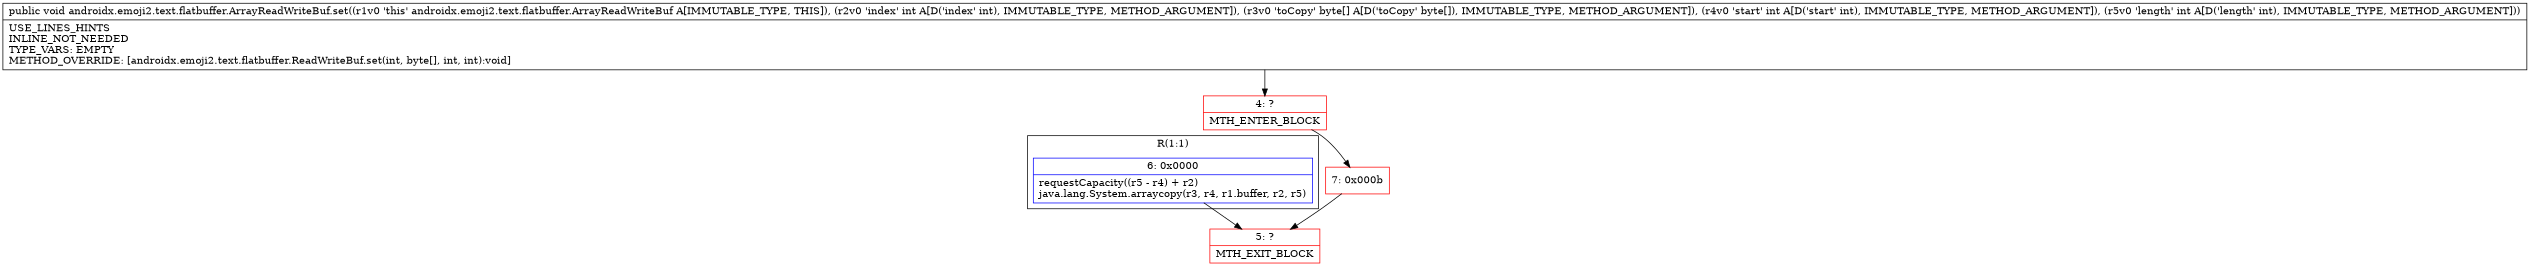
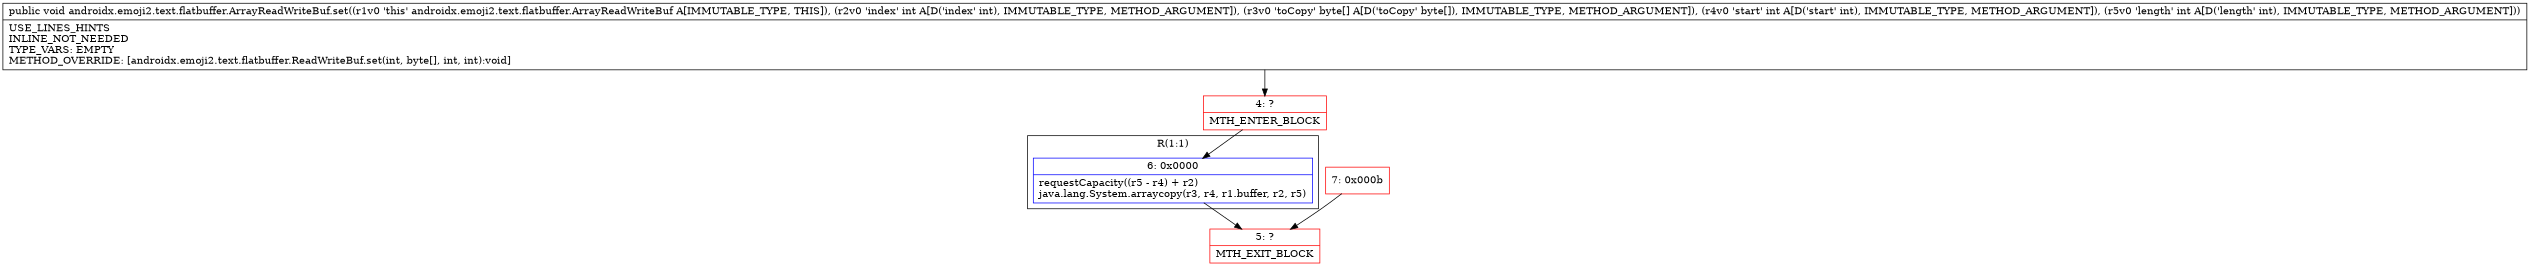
edge "4: ?" -> "7: 0x000b": now "4: ?" -> "6: 0x0000"
